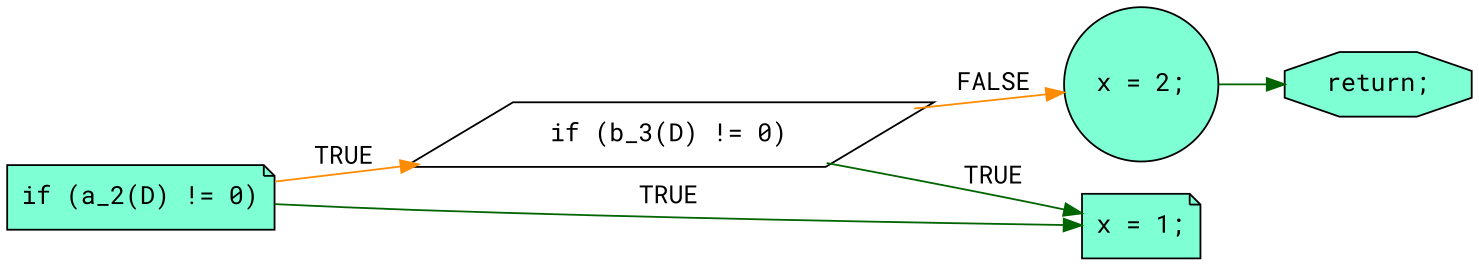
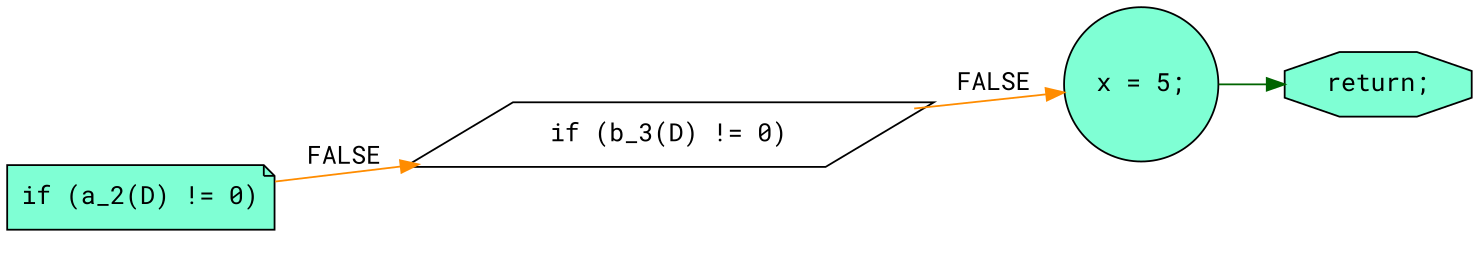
node "x = 2;": label "x = 2;" -> "x = 5;"
edge "if (a_2(D) != 0)" -> "if (b_3(D) != 0)": label "TRUE" -> "FALSE"
node "x = 1;": removed
